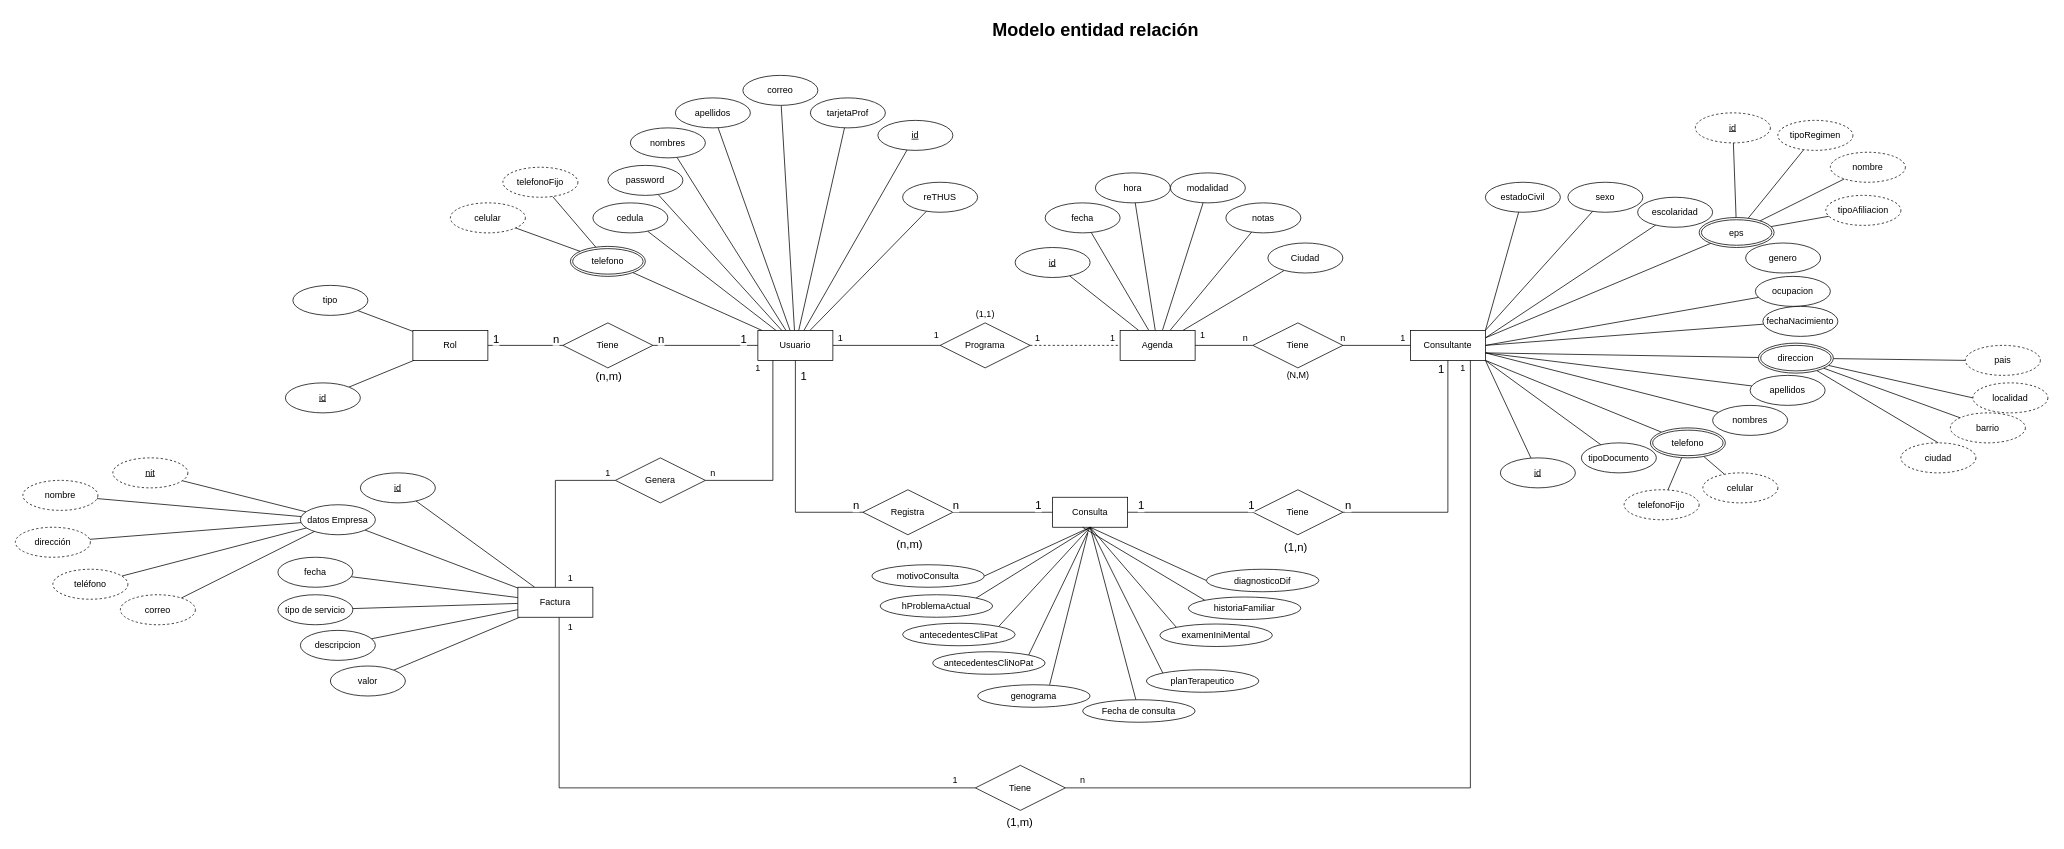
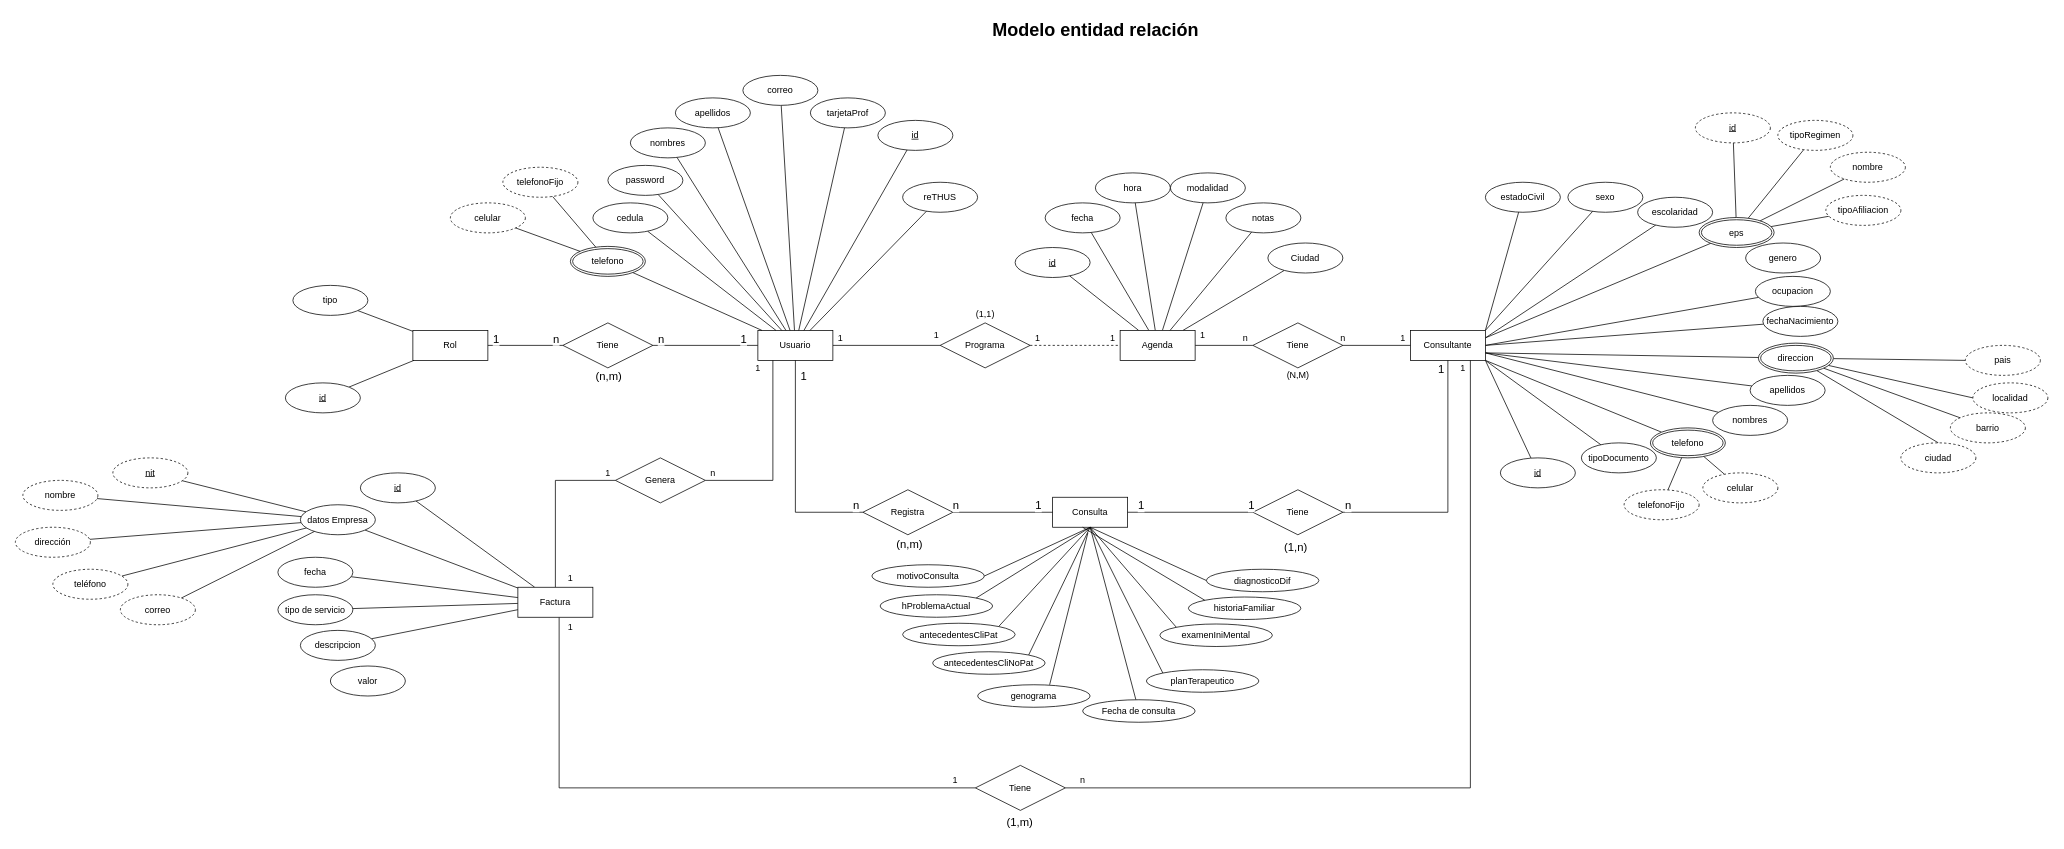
edge "Factura" -- "valor": removed
